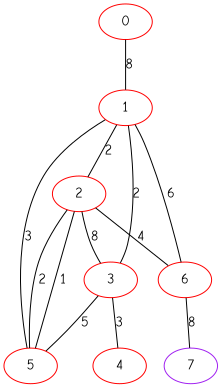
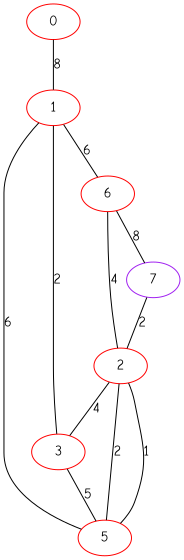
edge "1" -- "2": now "7" -- "2"
edge "1" -- "5": label "3" -> "6"
edge "2" -- "3": label "8" -> "4"
node "4": removed
